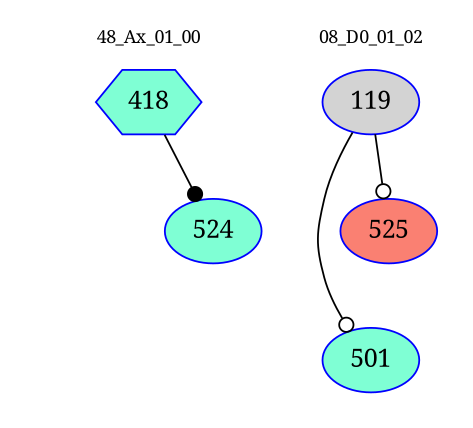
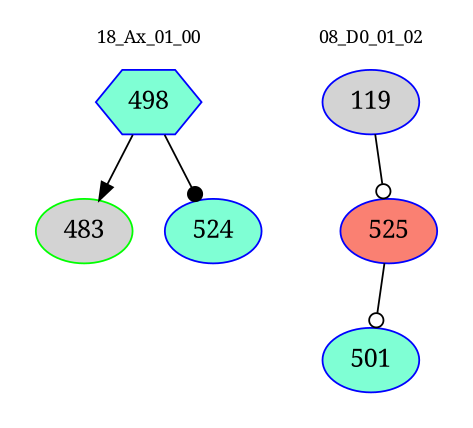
cluster "48_Ax_01_00": label "48_Ax_01_00" -> "18_Ax_01_00"
node "418": label "418" -> "498"
edge "119" -> "501": now "525" -> "501"
node "483": added
